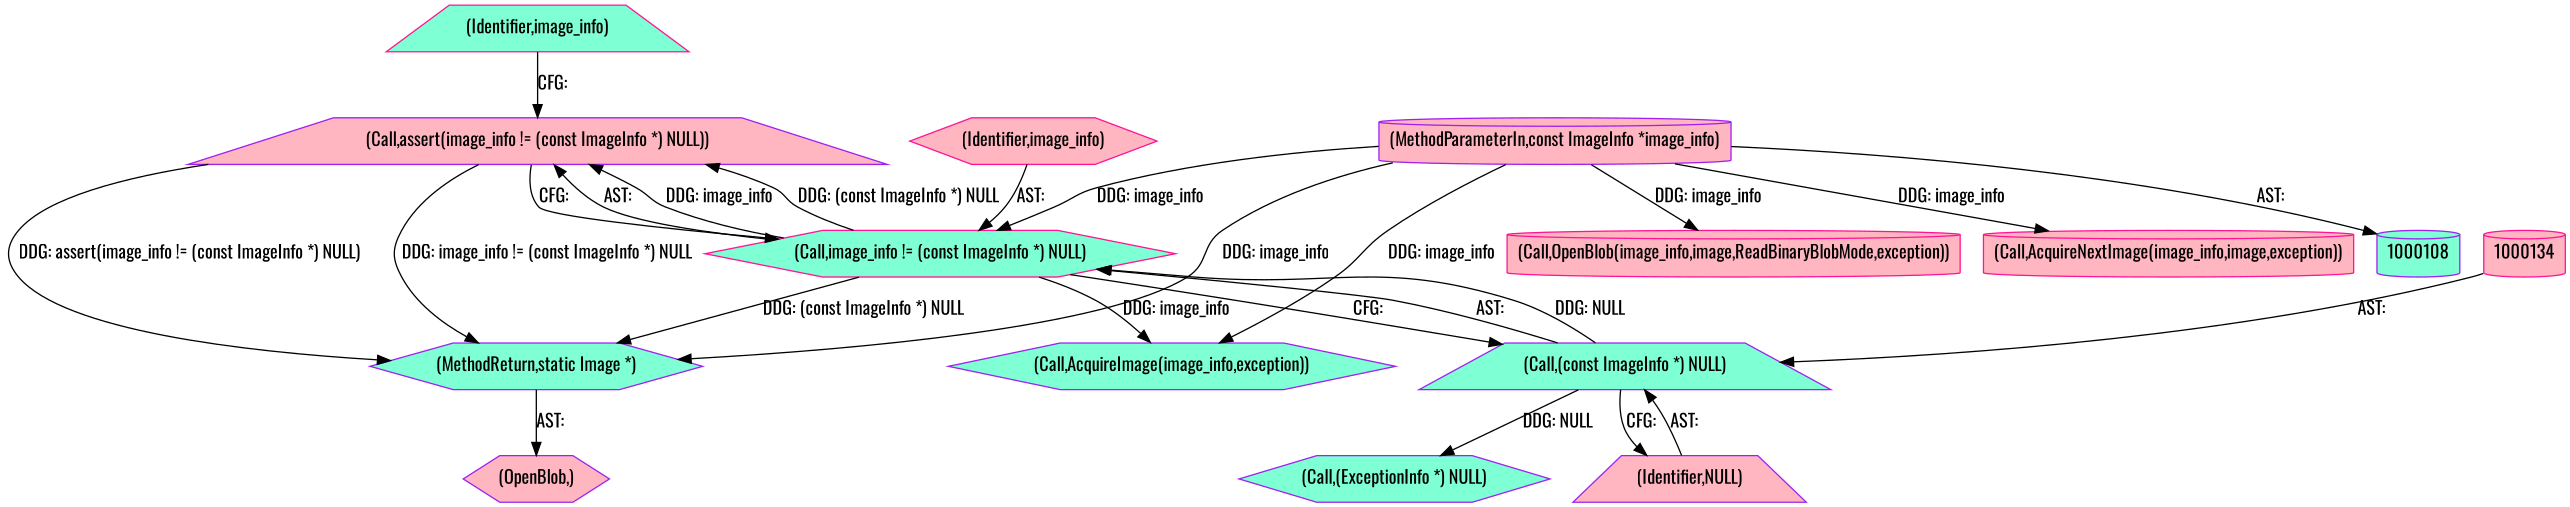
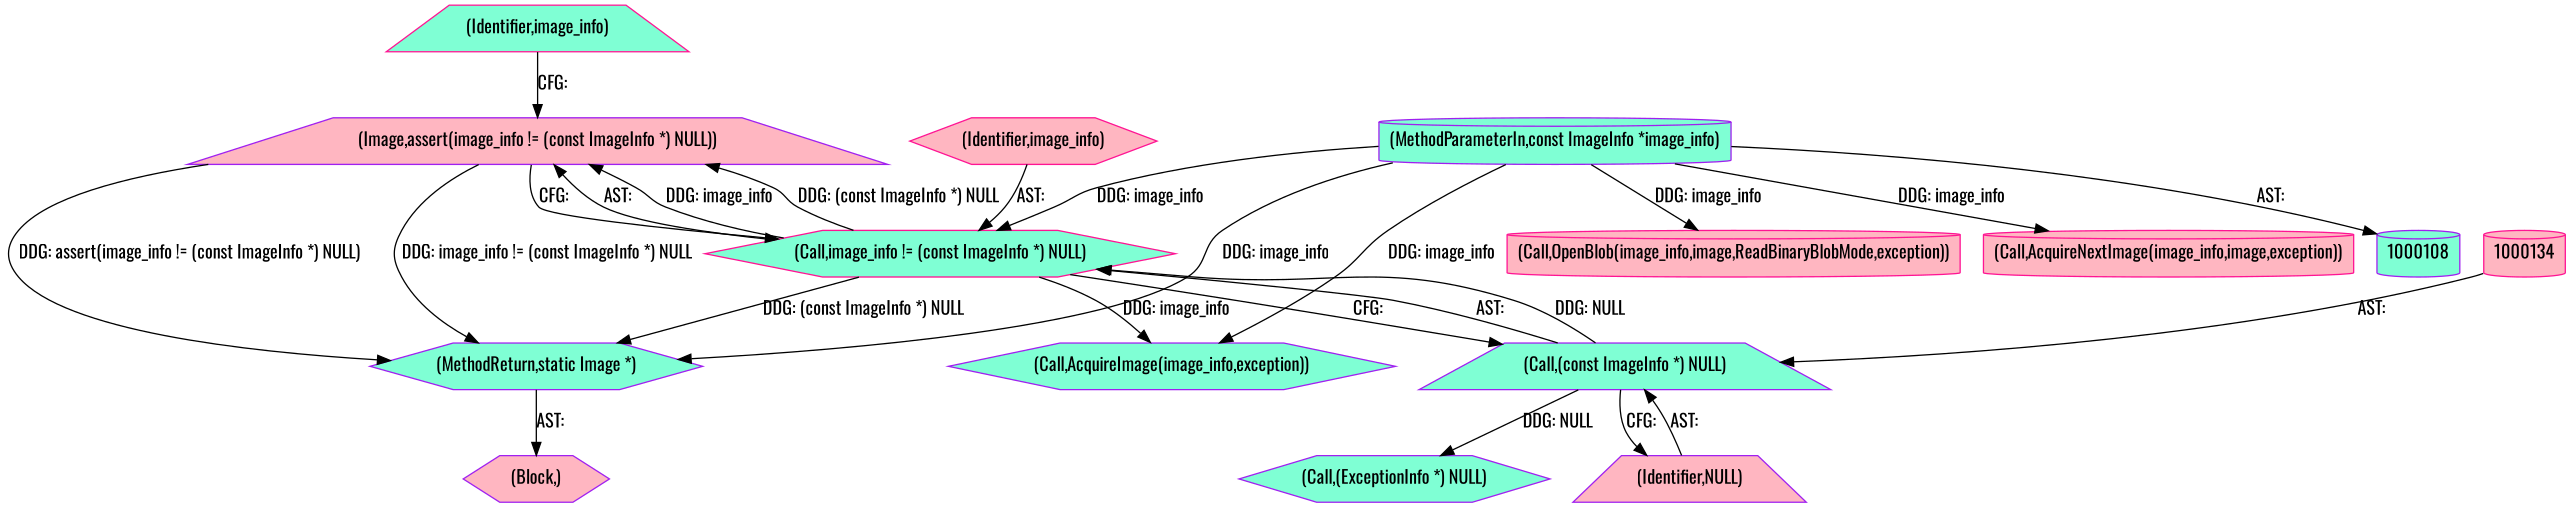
node "(Call,assert(image_info != (const ImageInfo *) NULL))": label "(Call,assert(image_info != (const ImageInfo *) NULL))" -> "(Image,assert(image_info != (const ImageInfo *) NULL))"
node "(MethodParameterIn,const ImageInfo *image_info)": fillcolor lightpink -> aquamarine
node "(OpenBlob,)": label "(OpenBlob,)" -> "(Block,)"
